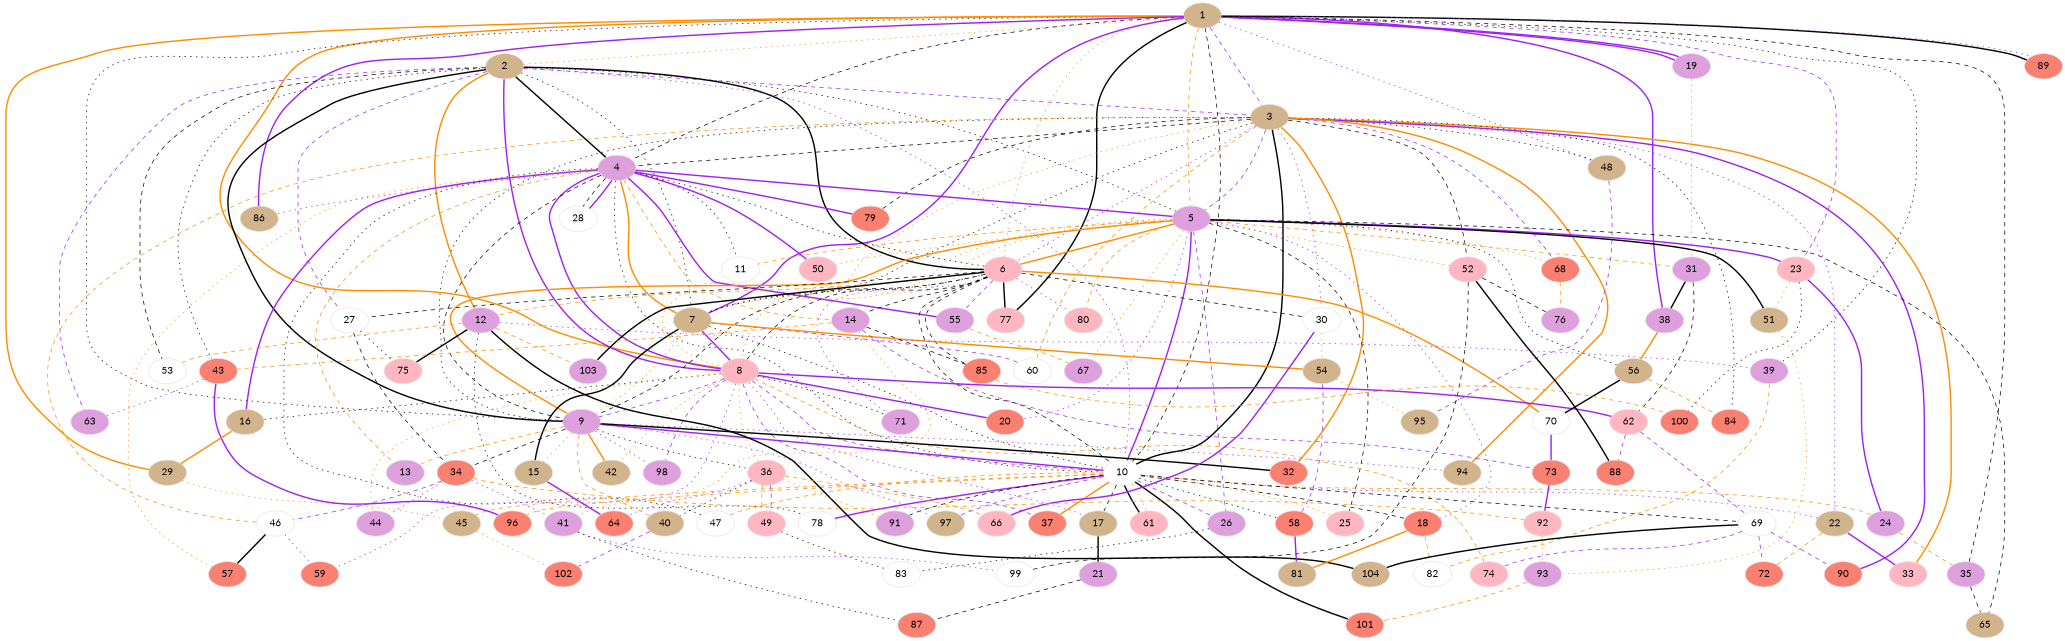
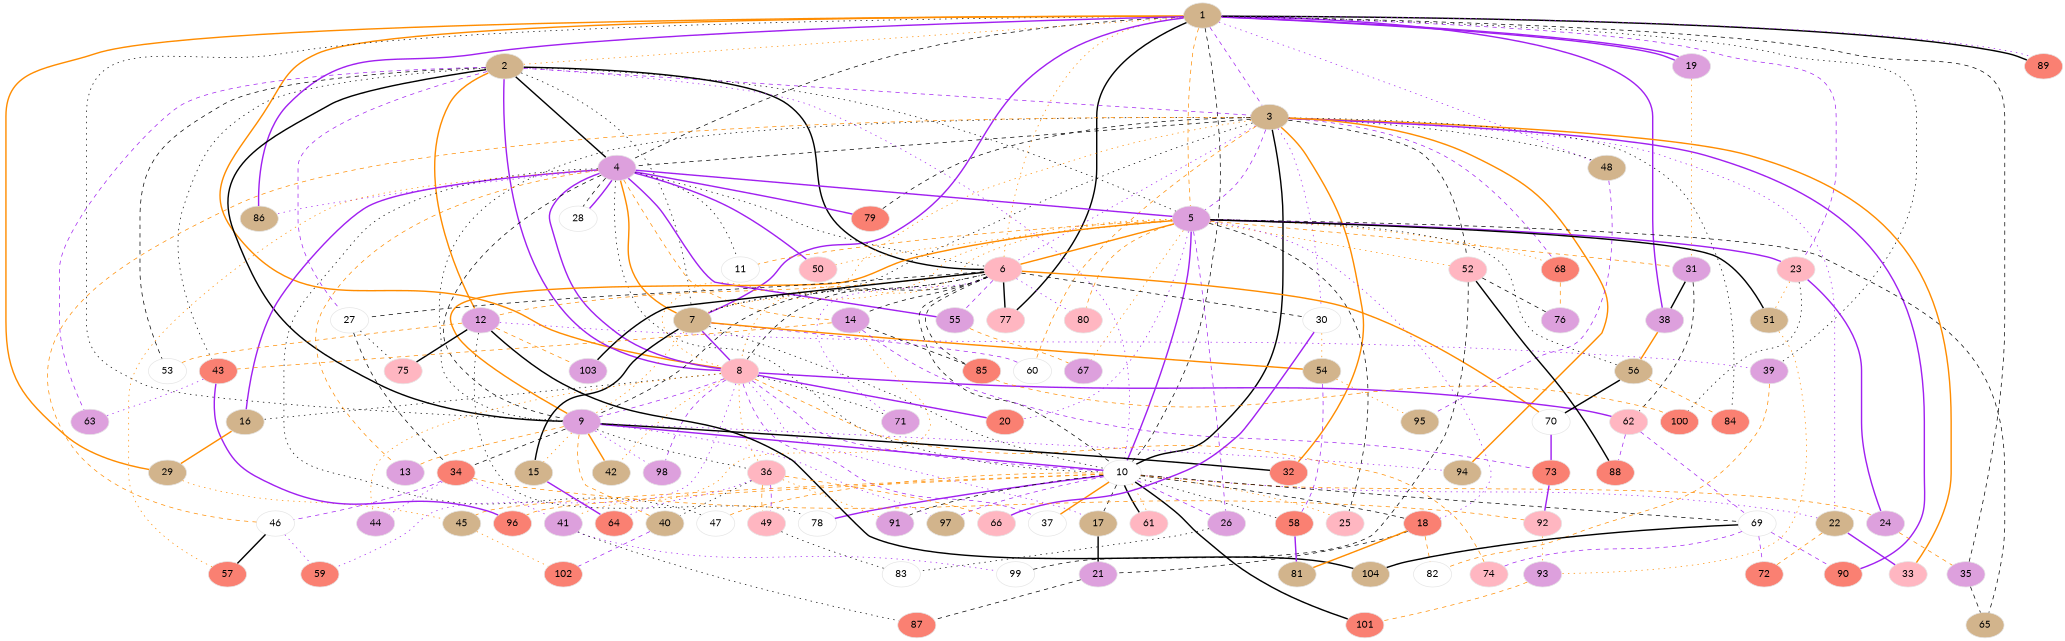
node "37": fillcolor salmon -> white
edge "18" -- "21": added
